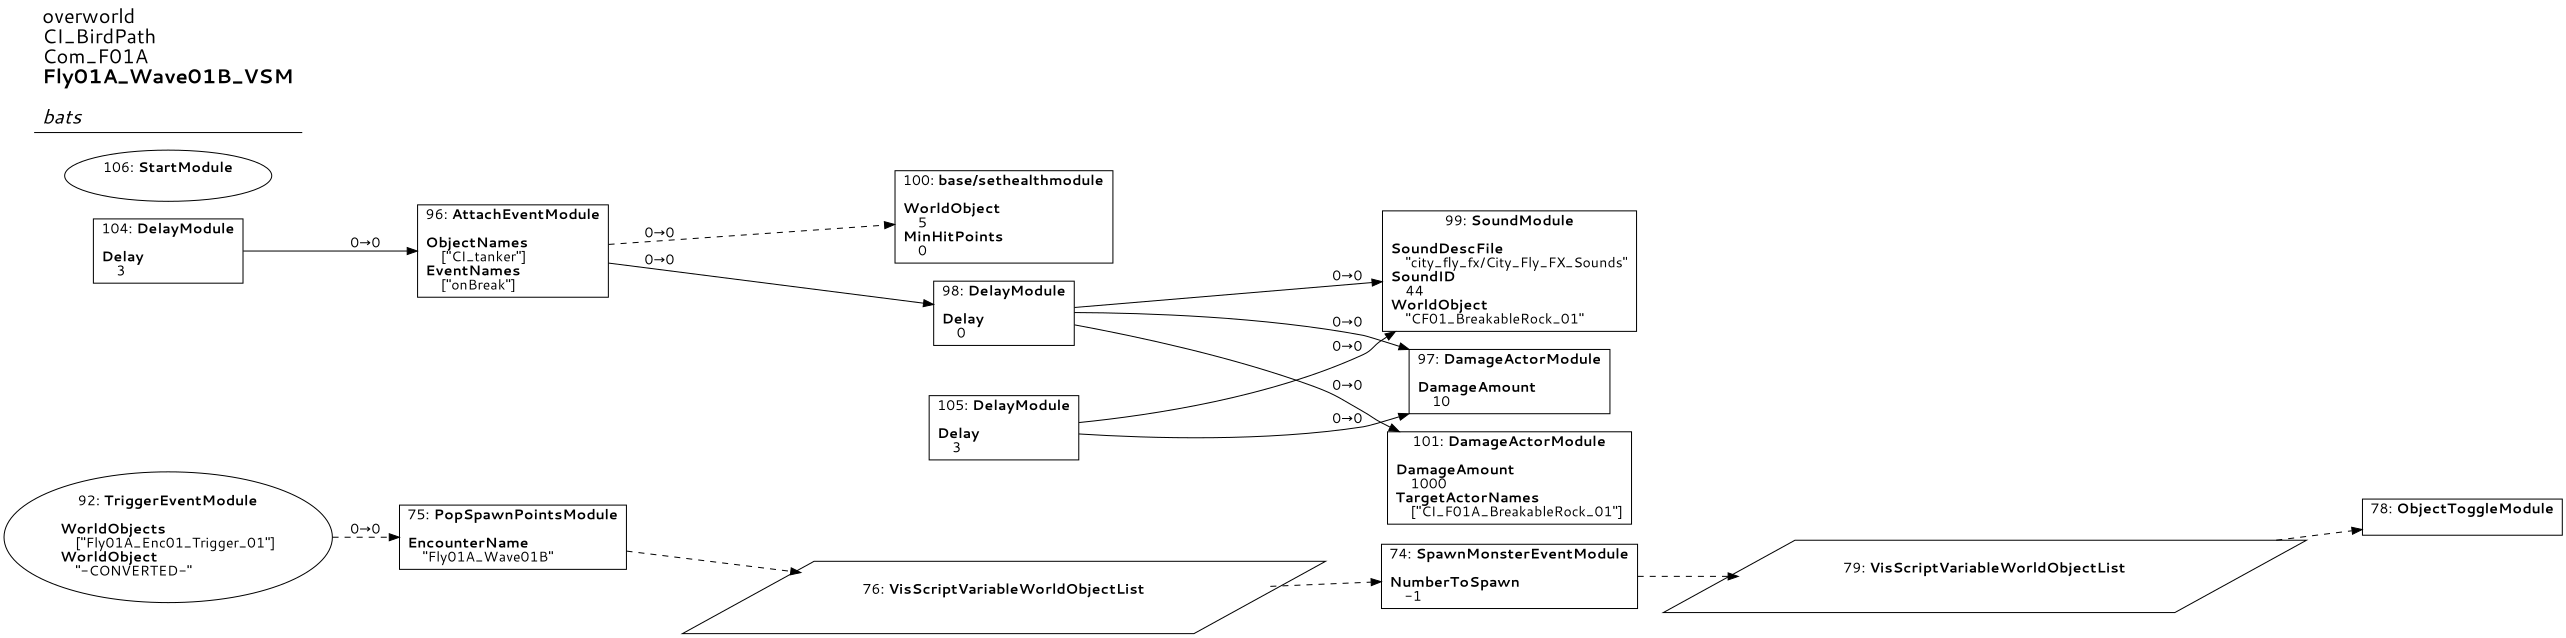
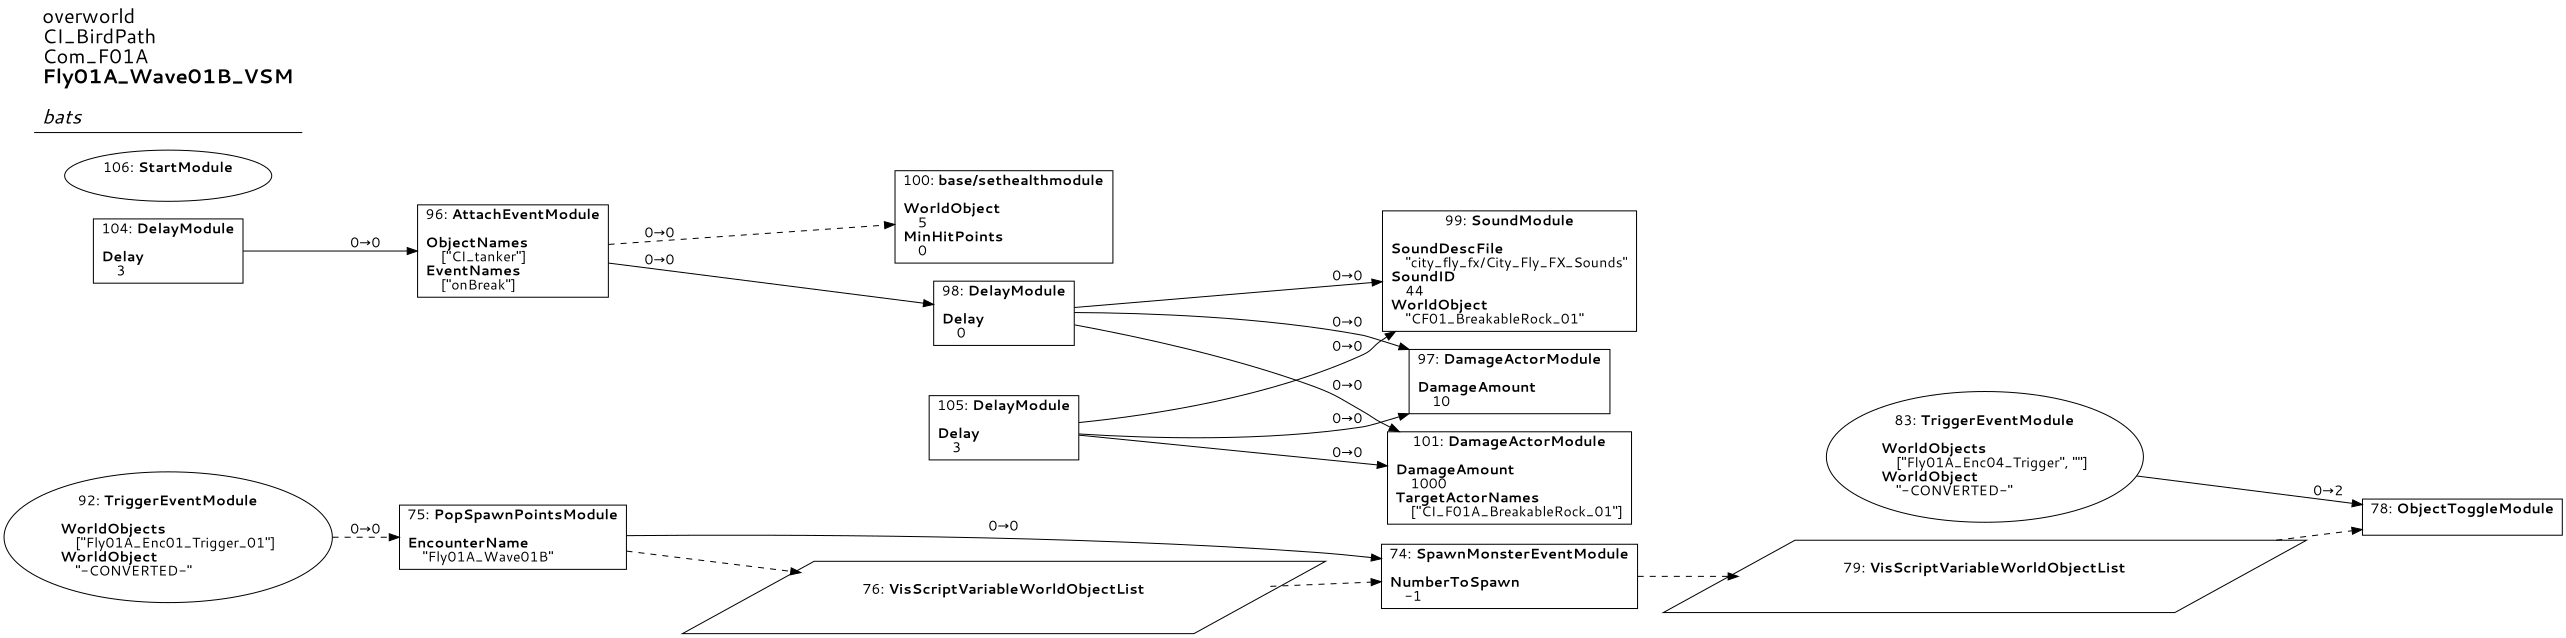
edge "105:" -> "101:": added, label "0→0"
node "83:": added
edge "75:" -> "74:": added, label "0→0"
